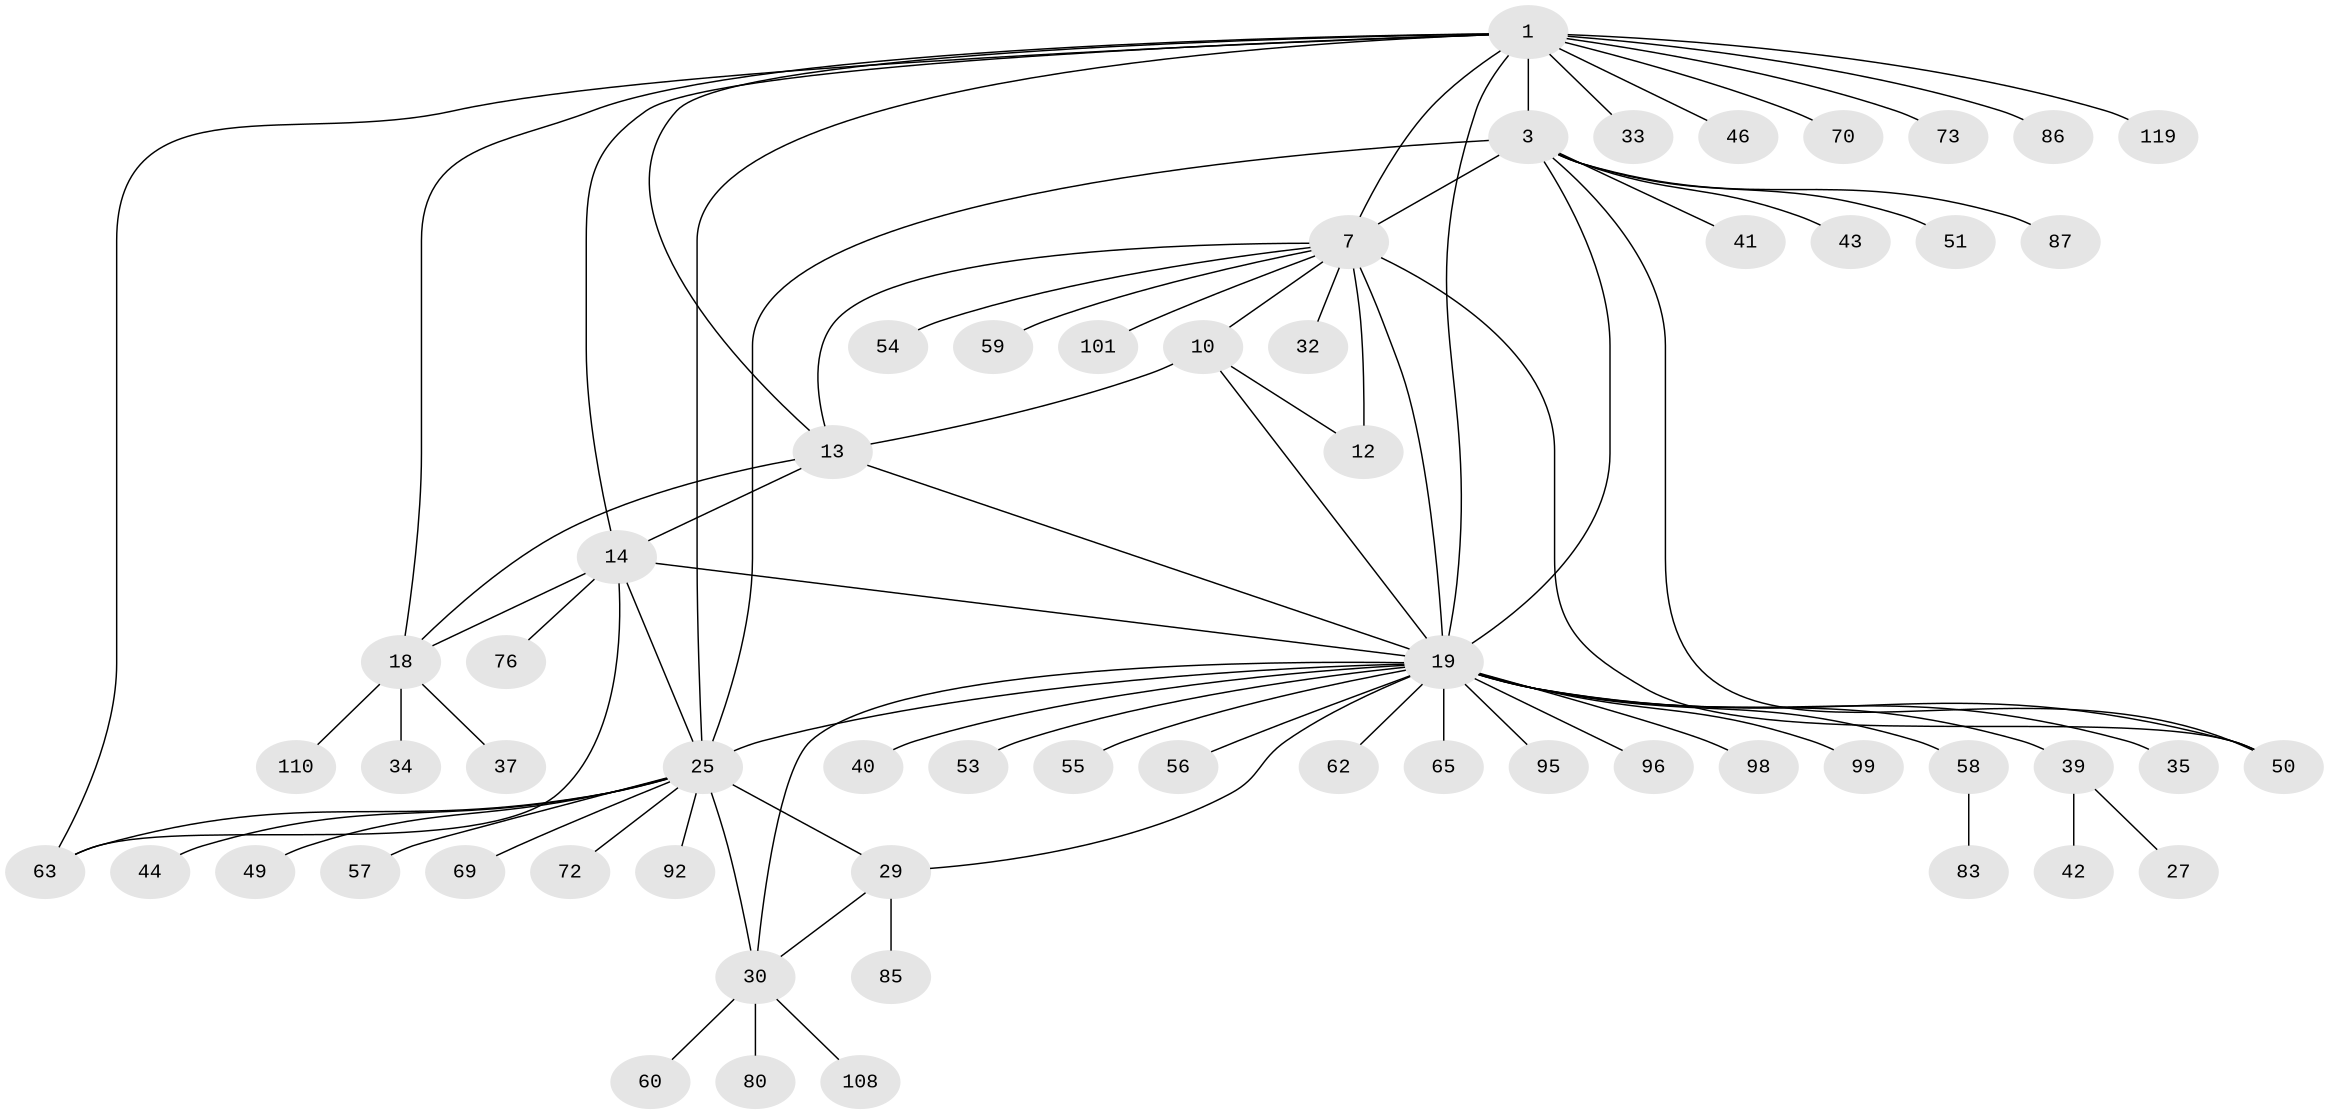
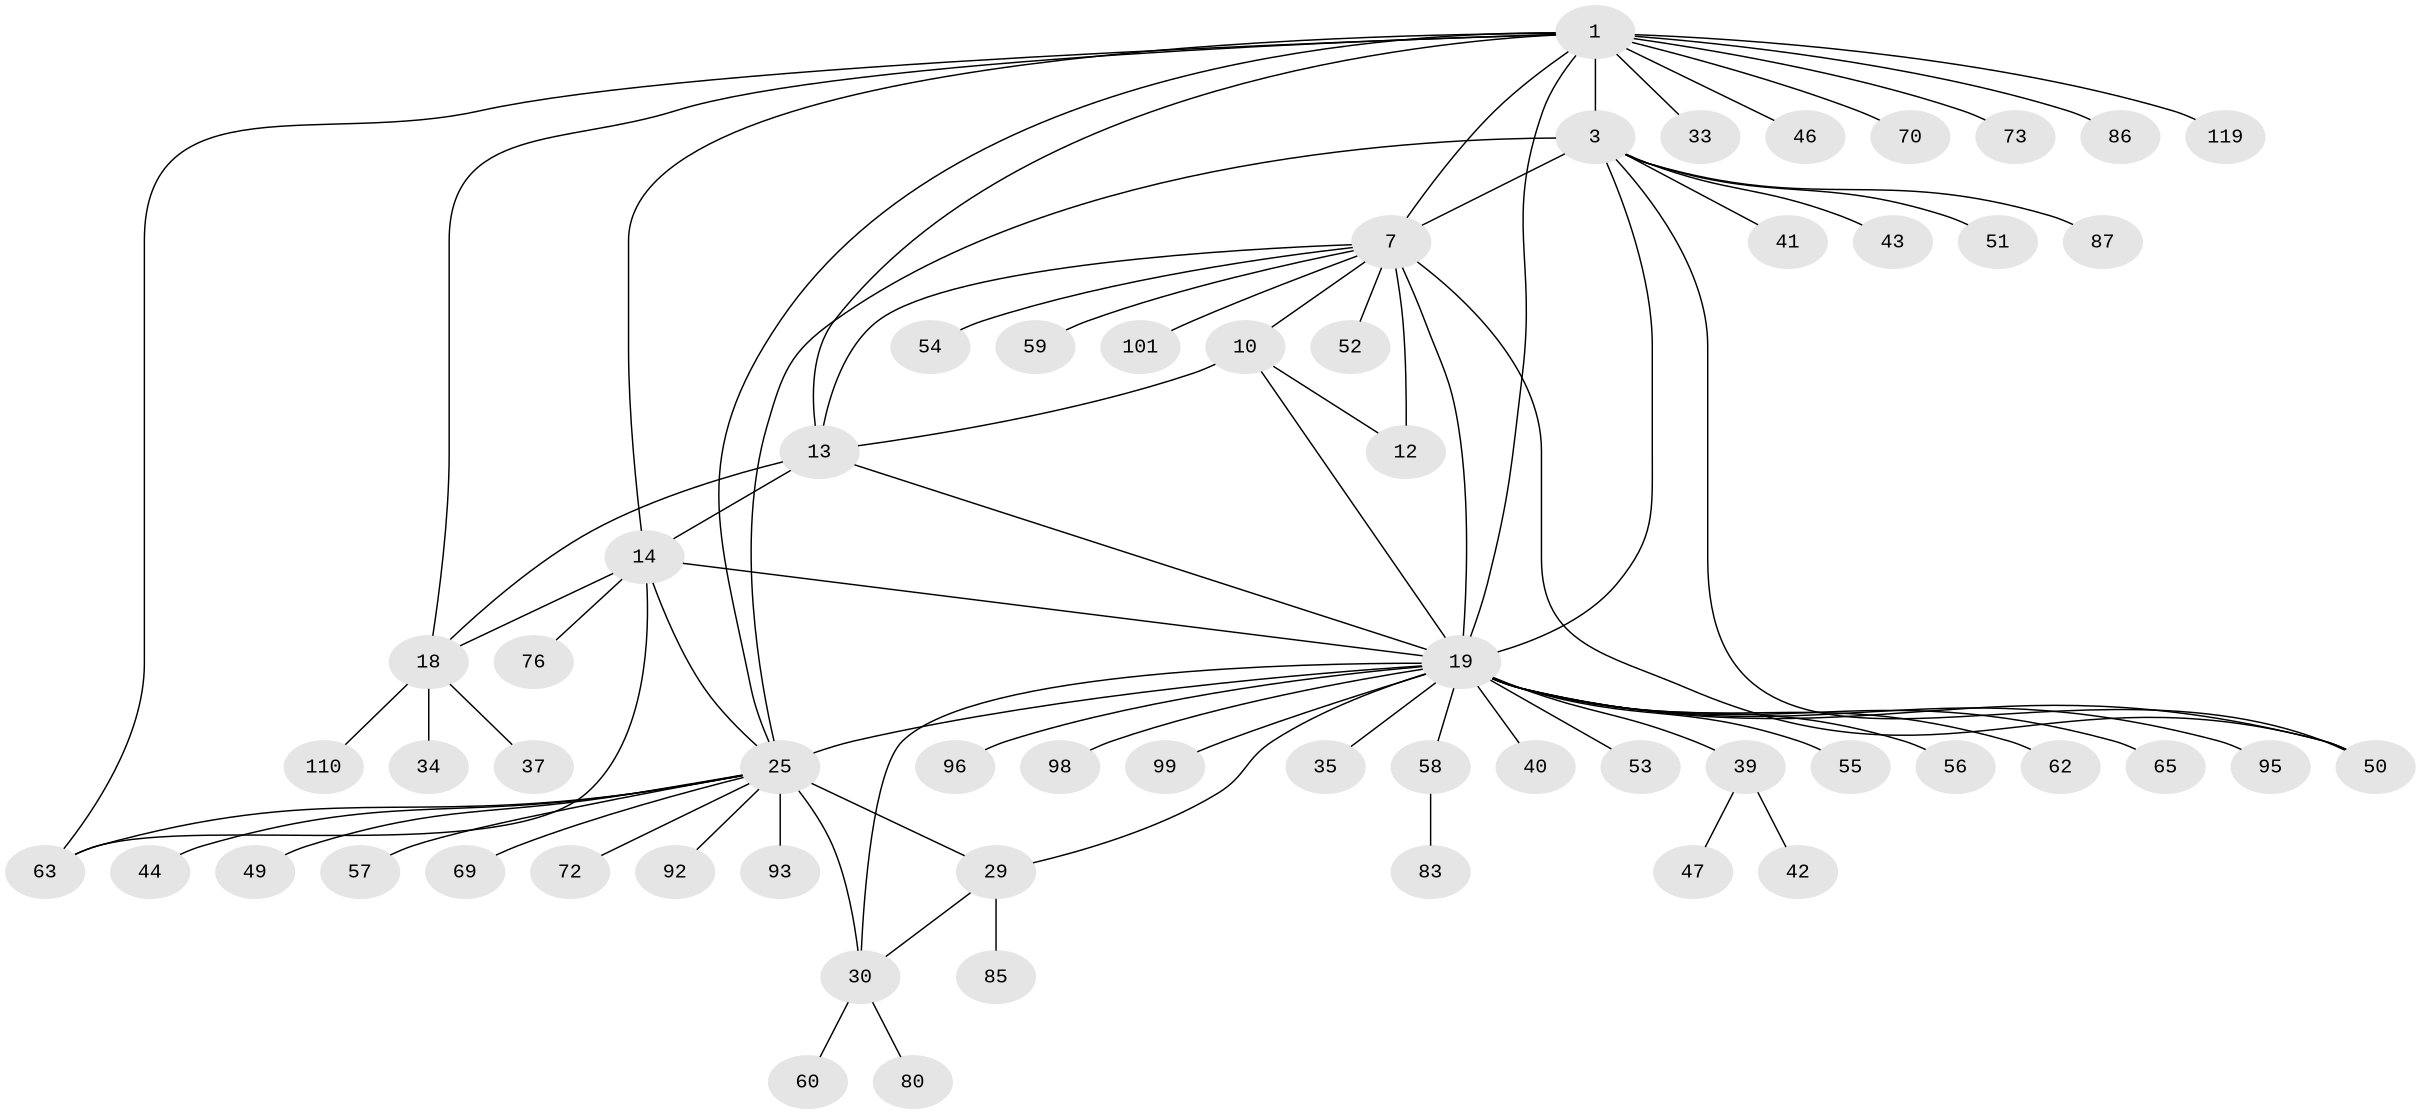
node "32": label "32" -> "52"
node "93": added
node "27": label "27" -> "47"
node "108": removed
